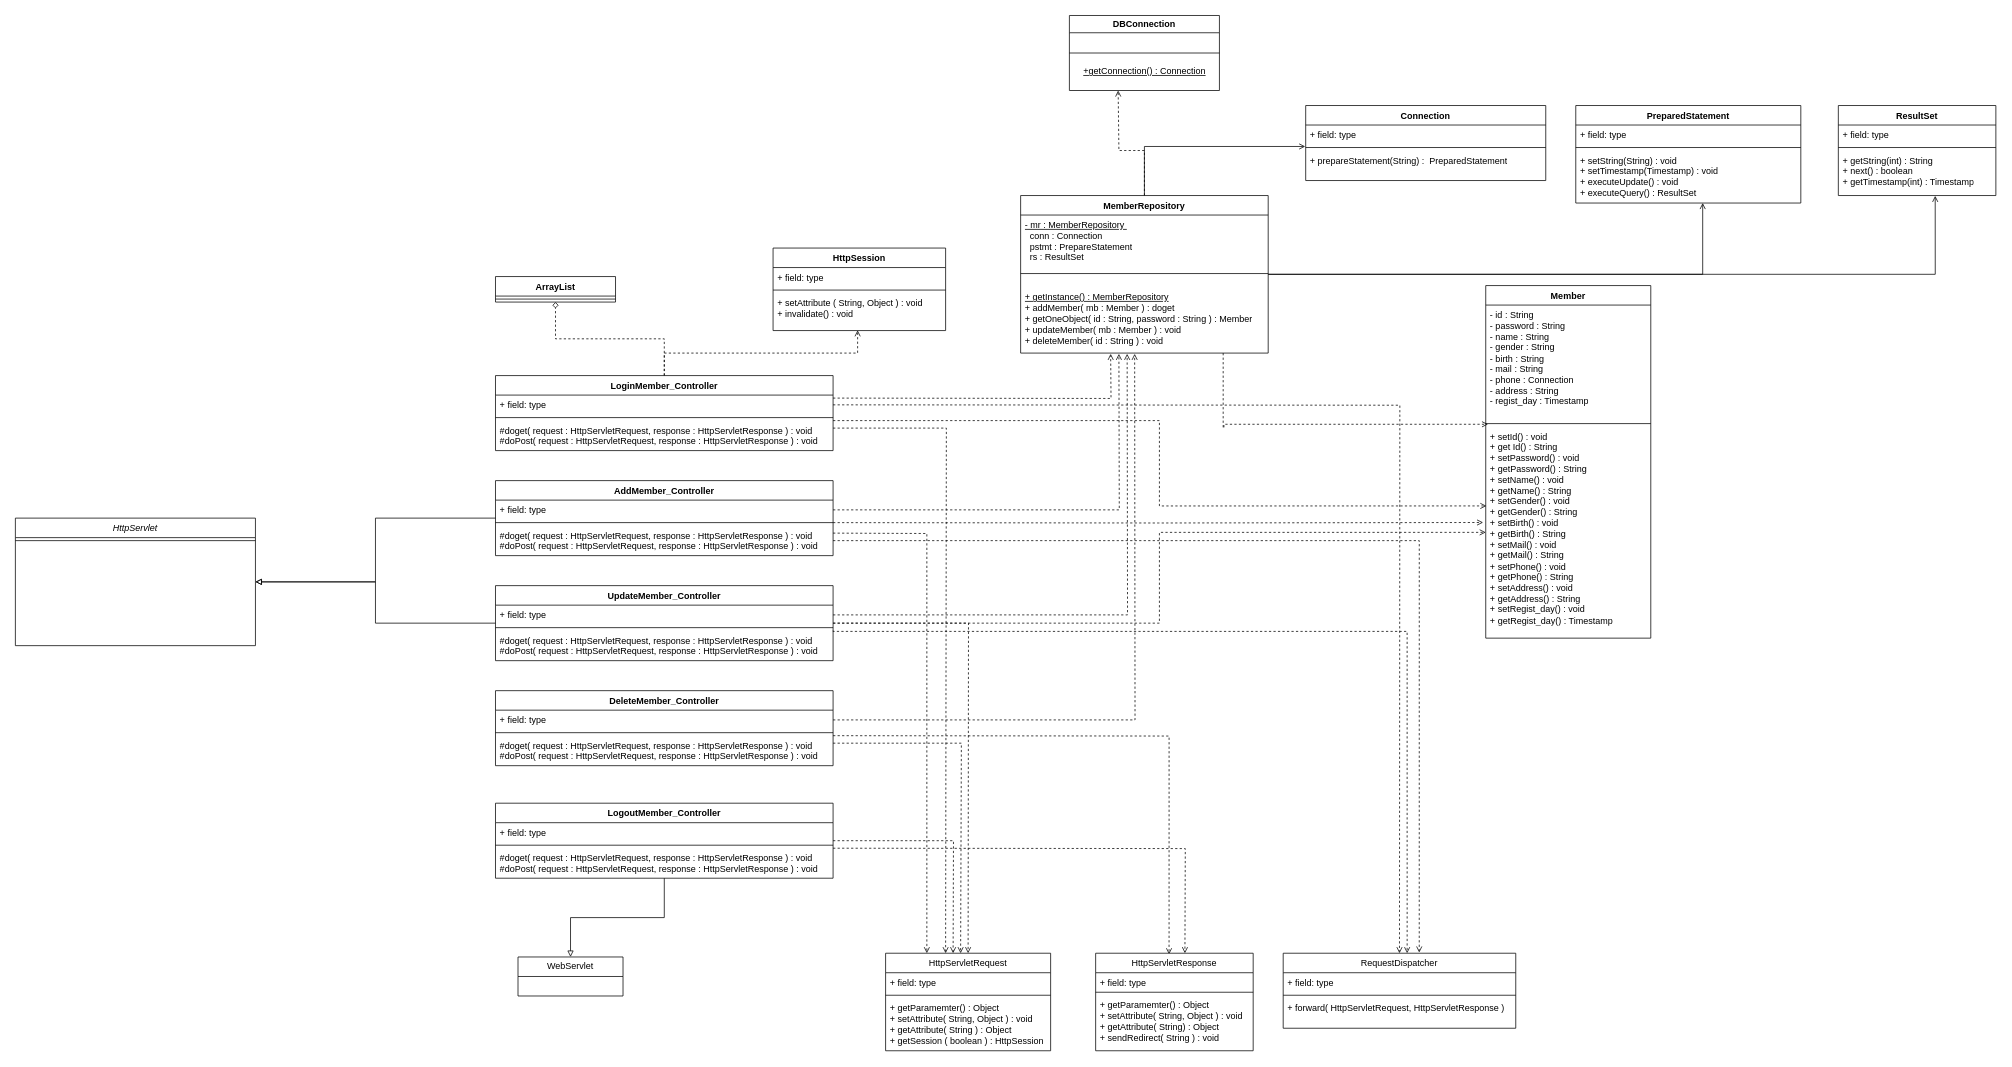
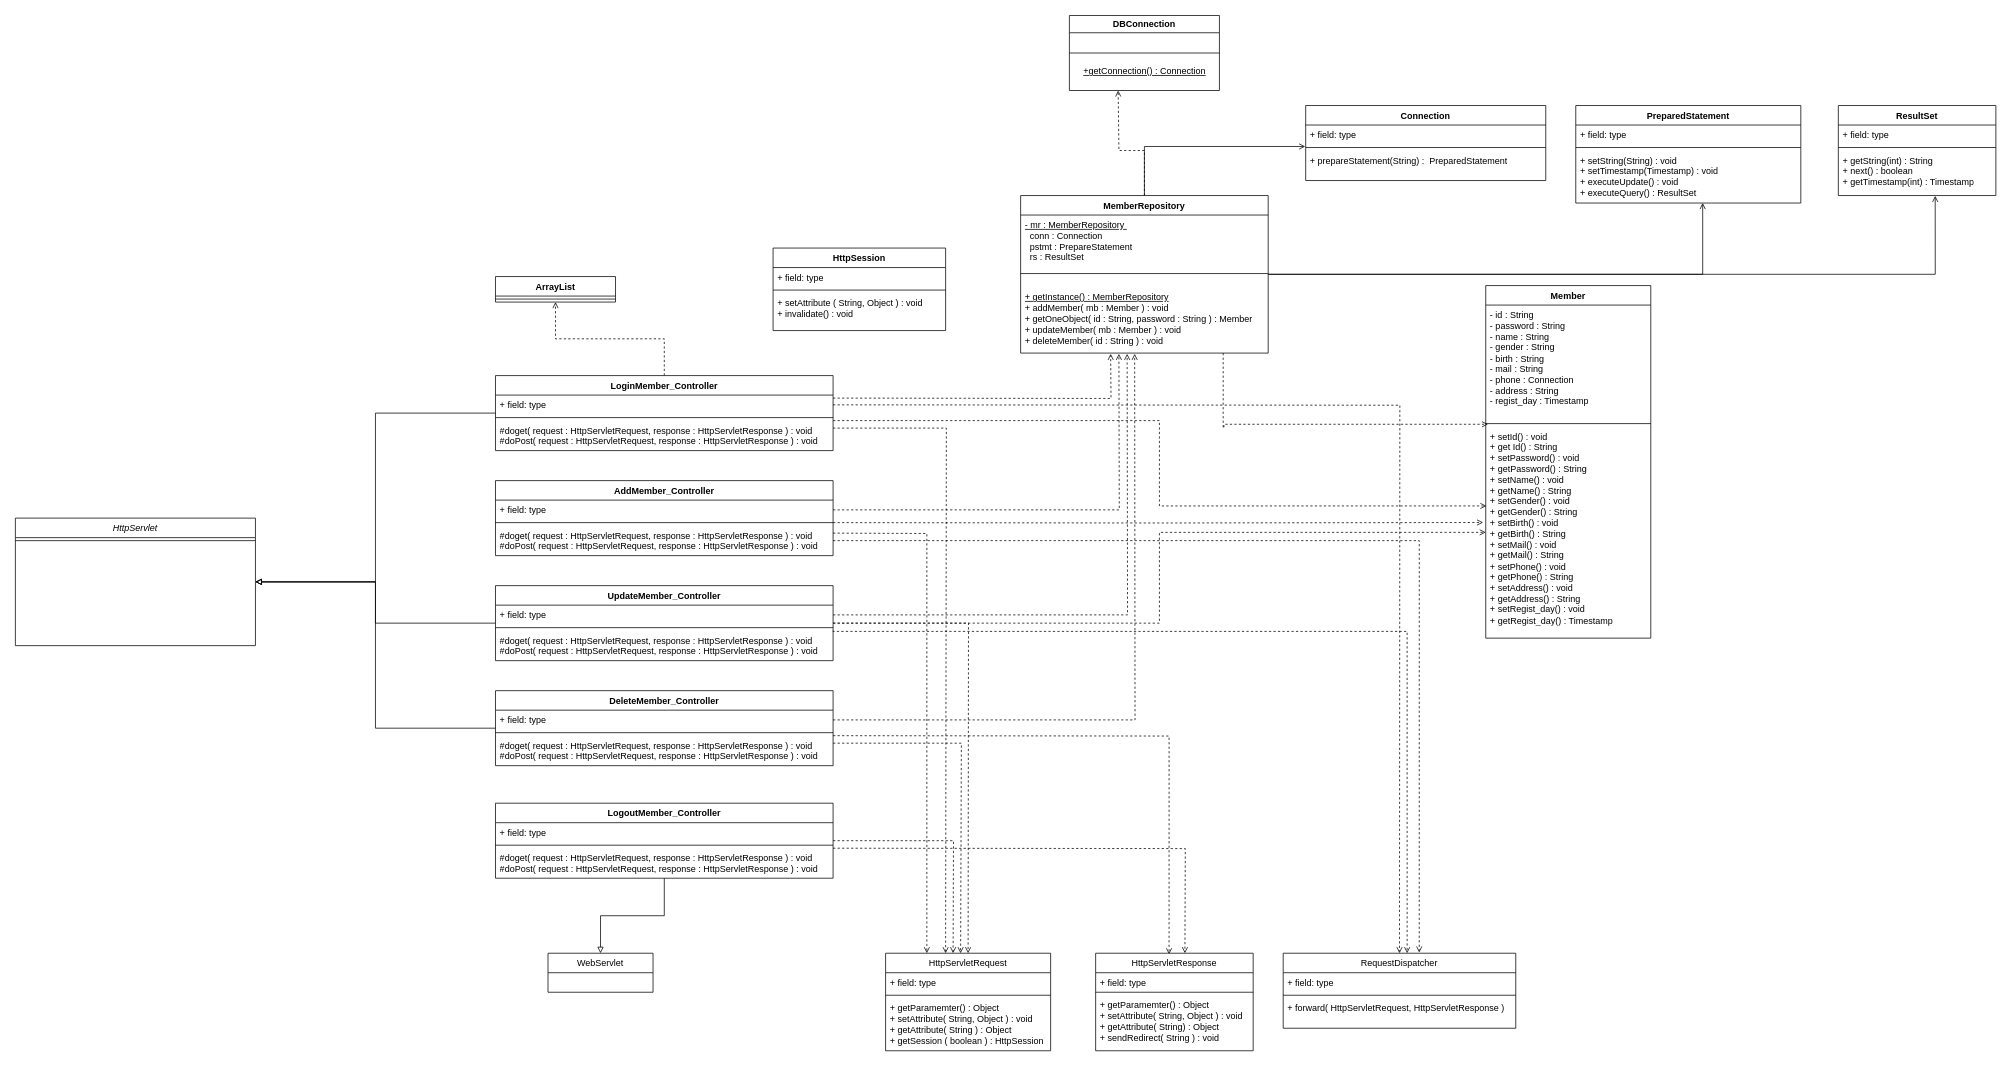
edge "LoginMember_Controller" -> "ArrayList": arrowhead diamond -> open
node "+ getInstance() : MemberRepository + addMember( mb : Member ) : doget + getOneObject( id : String, password : String ) : Member + updateMember( mb : Member ) : void + deleteMember( id : String ) : void": label "+ getInstance() : MemberRepository + addMember( mb : Member ) : doget + getOneObject( id : String, password : String ) : Member + updateMember( mb : Member ) : void + deleteMember( id : String ) : void" -> "+ getInstance() : MemberRepository + addMember( mb : Member ) : void + getOneObject( id : String, password : String ) : Member + updateMember( mb : Member ) : void + deleteMember( id : String ) : void"
edge "LoginMember_Controller" -> "+ setAttribute ( String, Object ) : void + invalidate() : void": removed
edge "LoginMember_Controller" -> "HttpServlet": added
edge "AddMember_Controller" -> "HttpServlet": removed
edge "DeleteMember_Controller" -> "HttpServlet": added
node "WebServlet": moved (570, 976) -> (600, 972)
